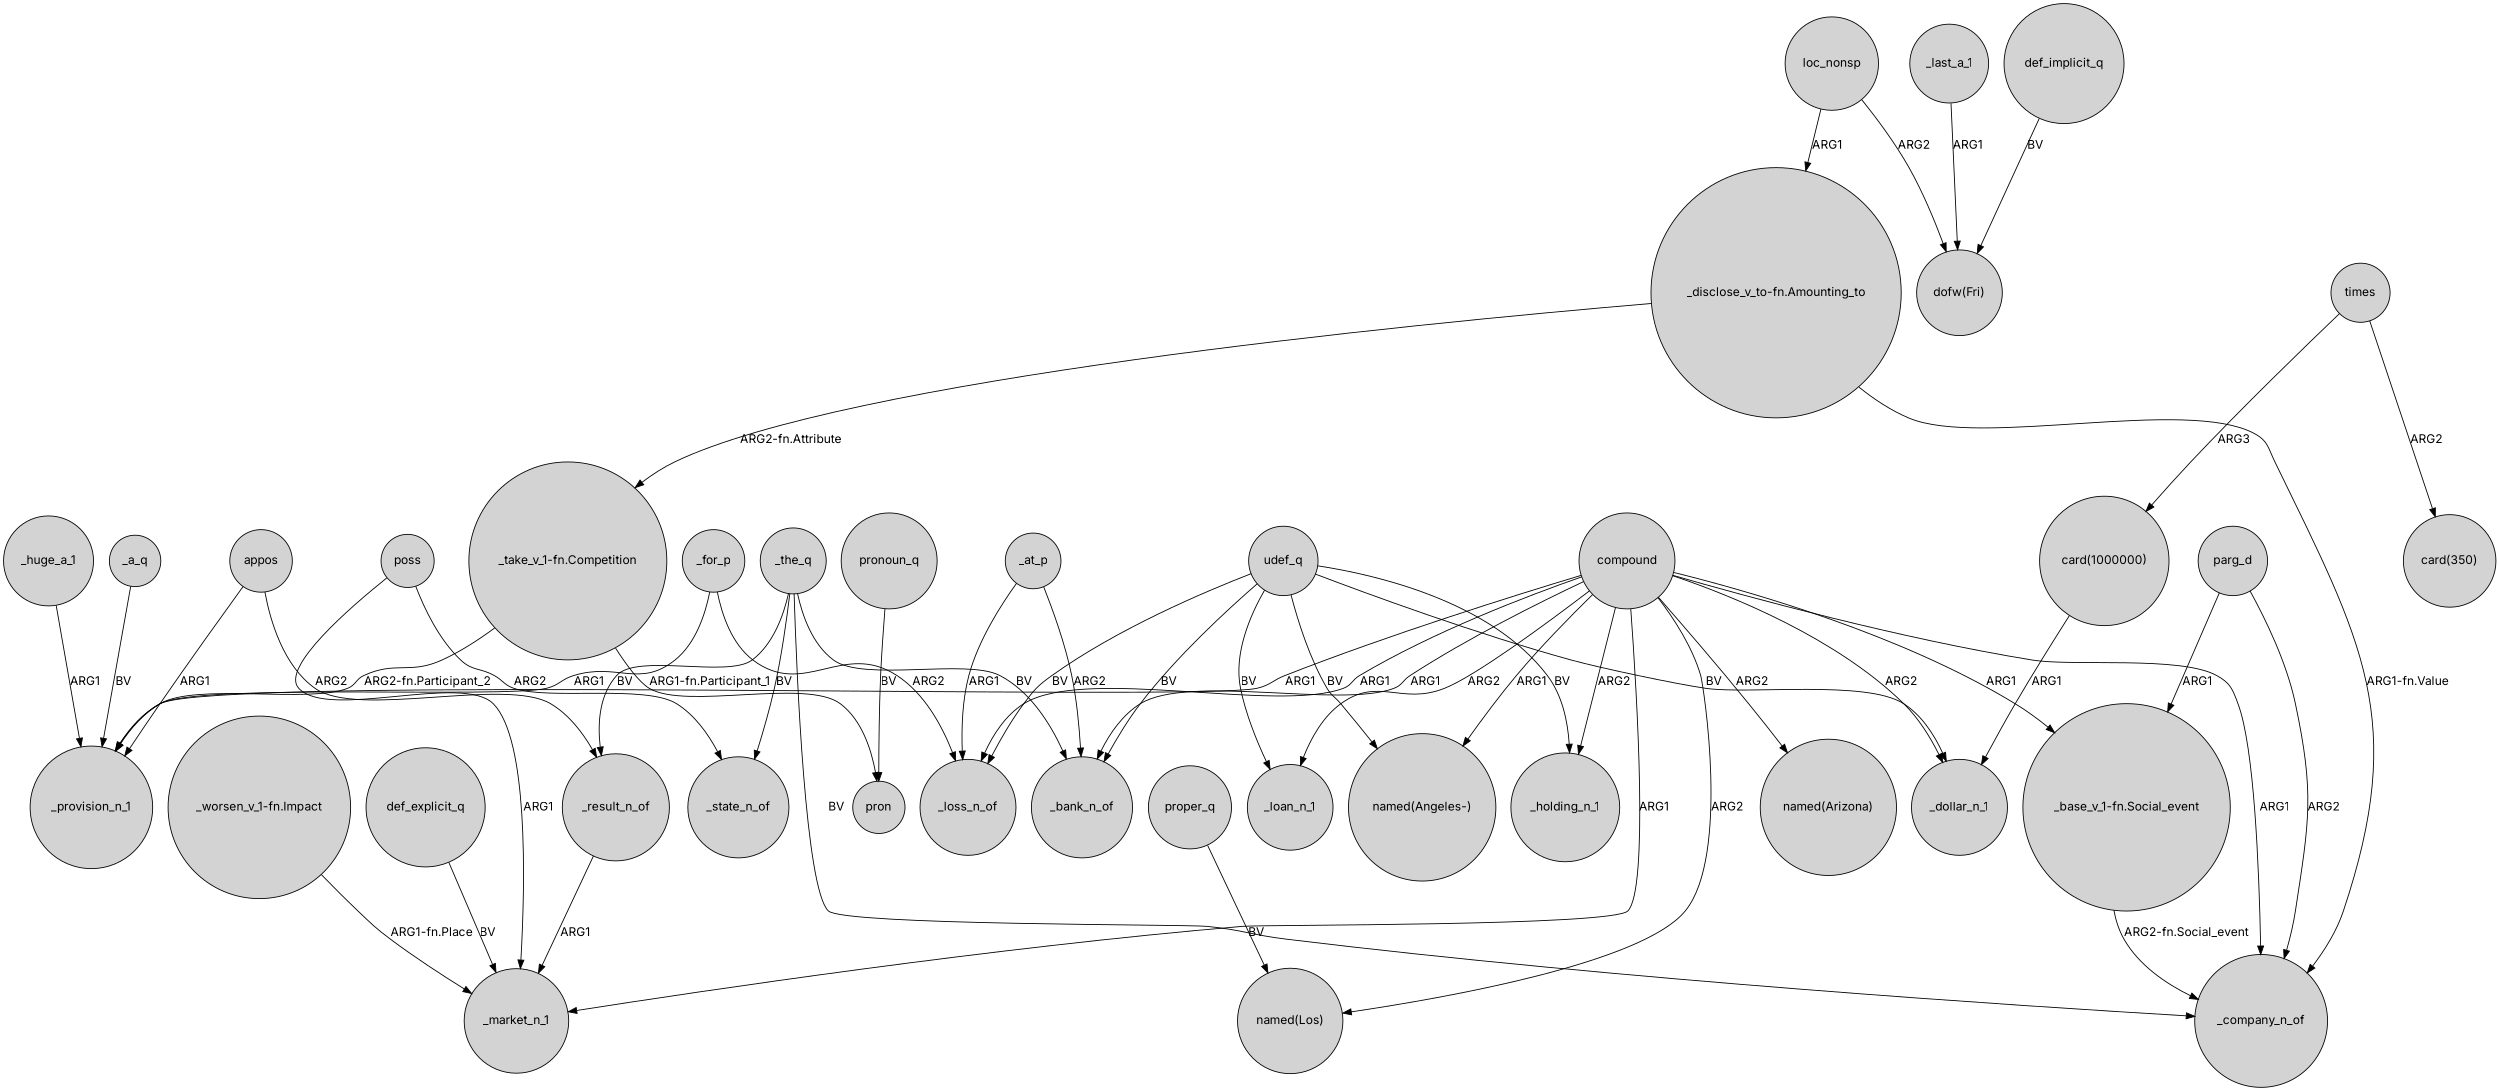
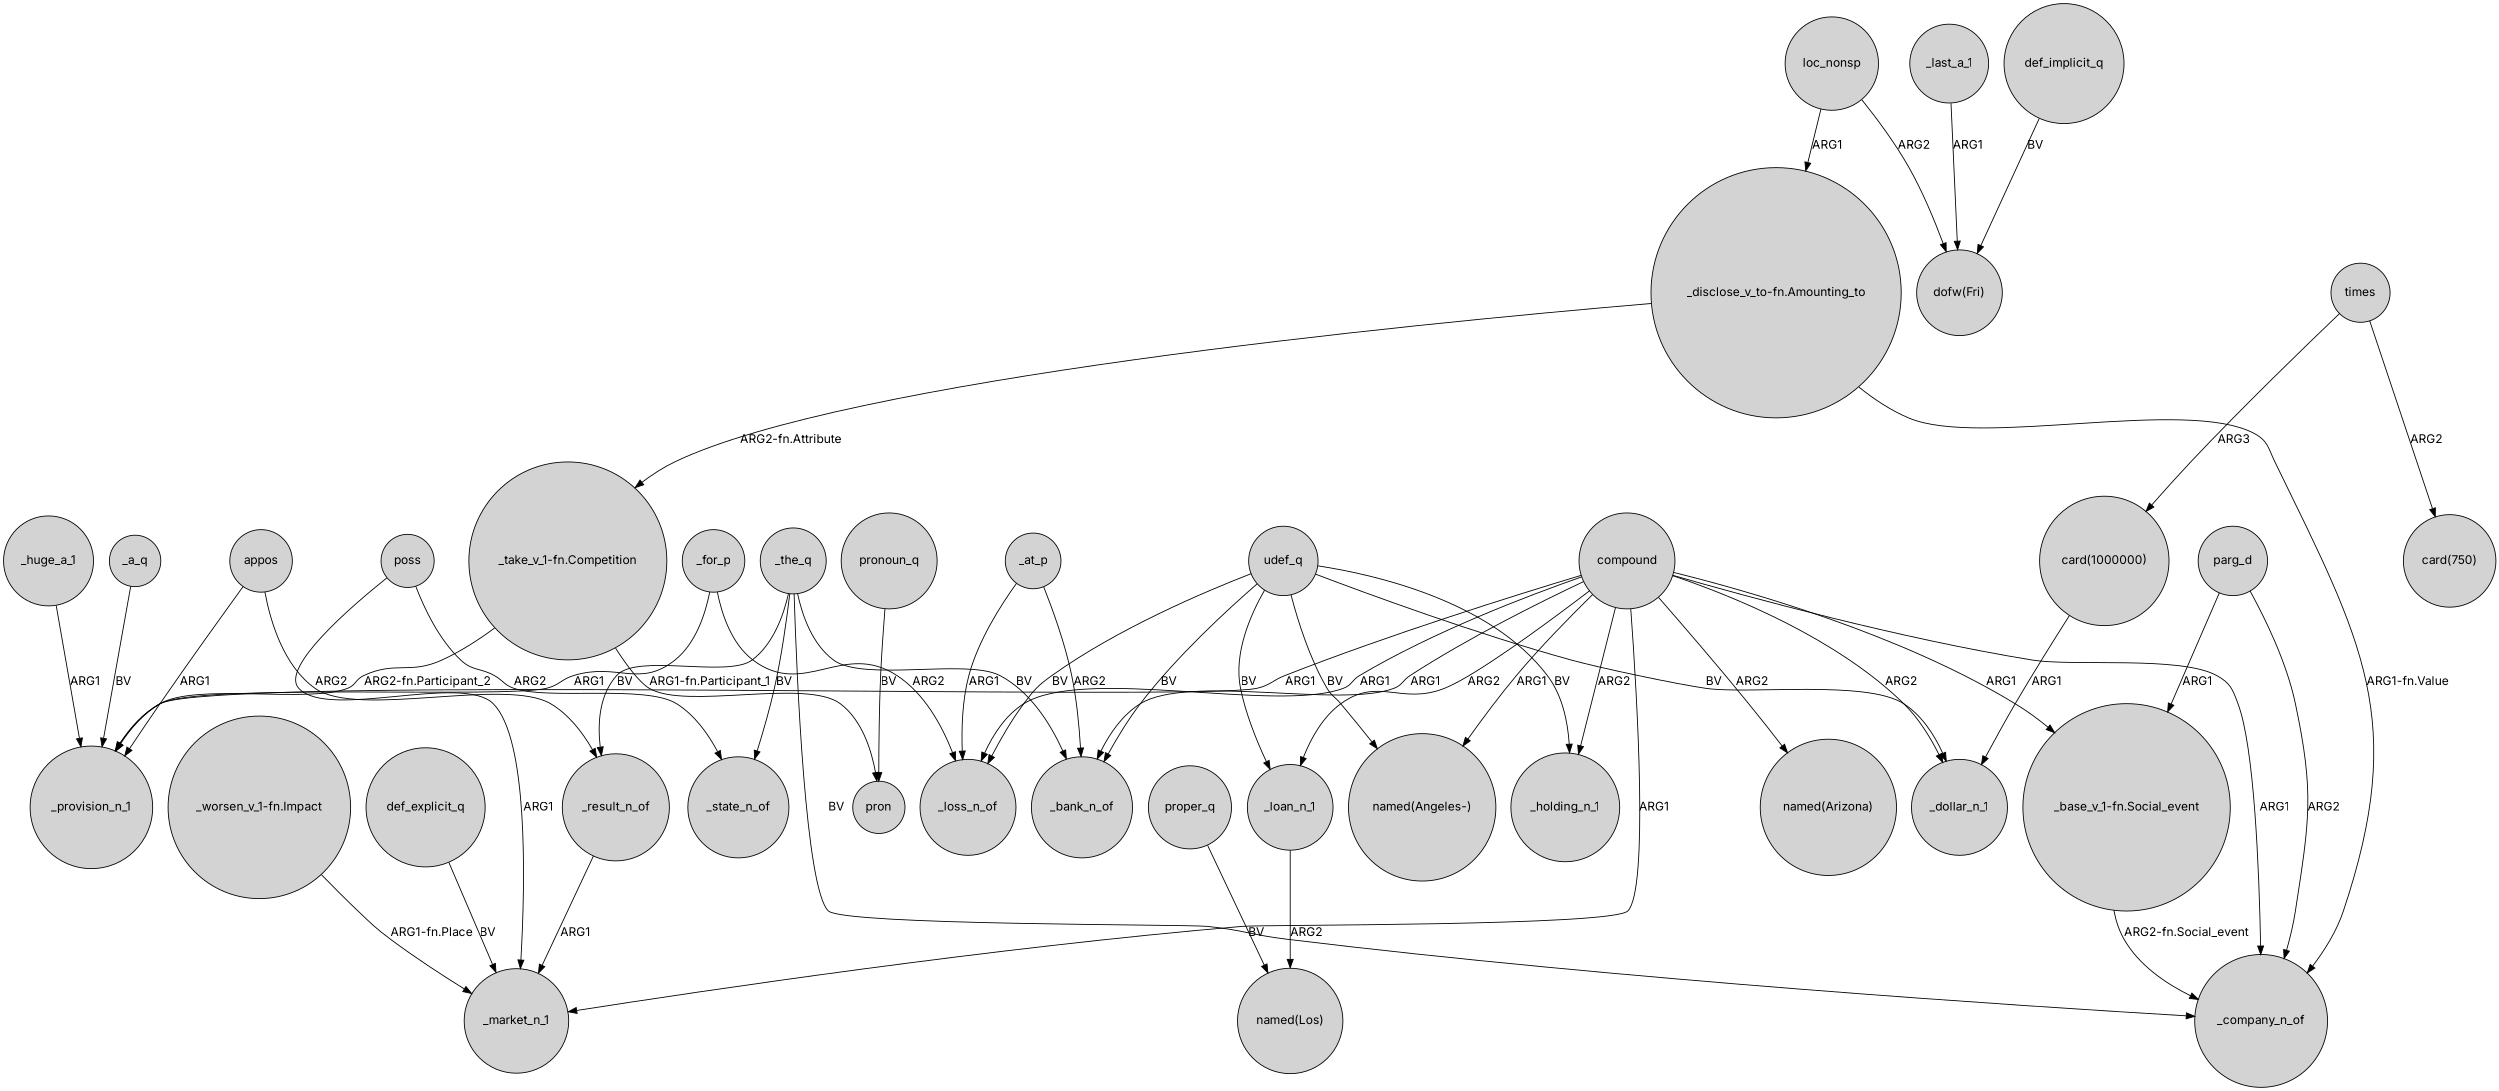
node "card(350)": label "card(350)" -> "card(750)"
edge "compound" -> "named(Los)": now "_loan_n_1" -> "named(Los)"
